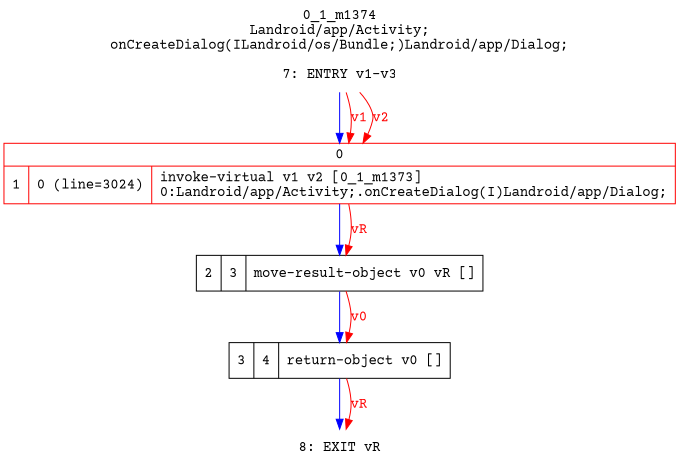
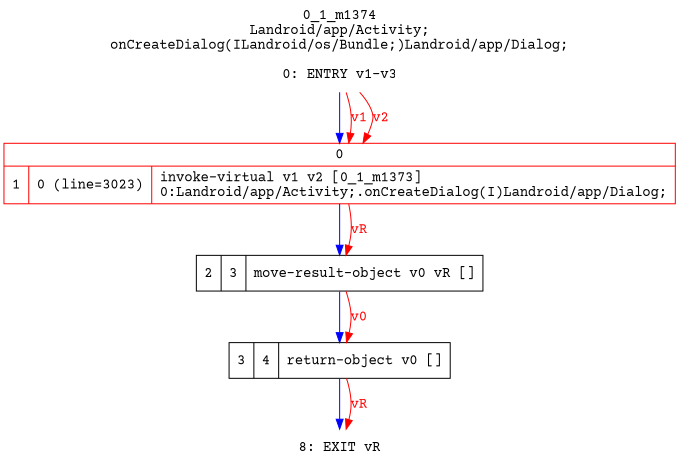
node "7: ENTRY v1-v3": label "7: ENTRY v1-v3" -> "0: ENTRY v1-v3"
node "0": text "0 (line=3024)" -> "0 (line=3023)"
